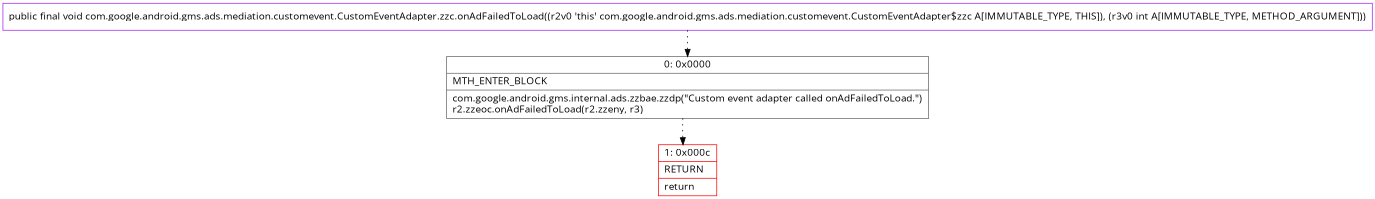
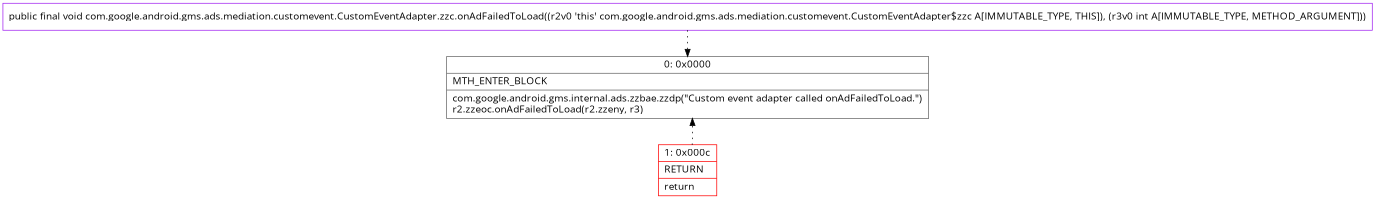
edge "0: 0x0000" -> "1: 0x000c": reversed
